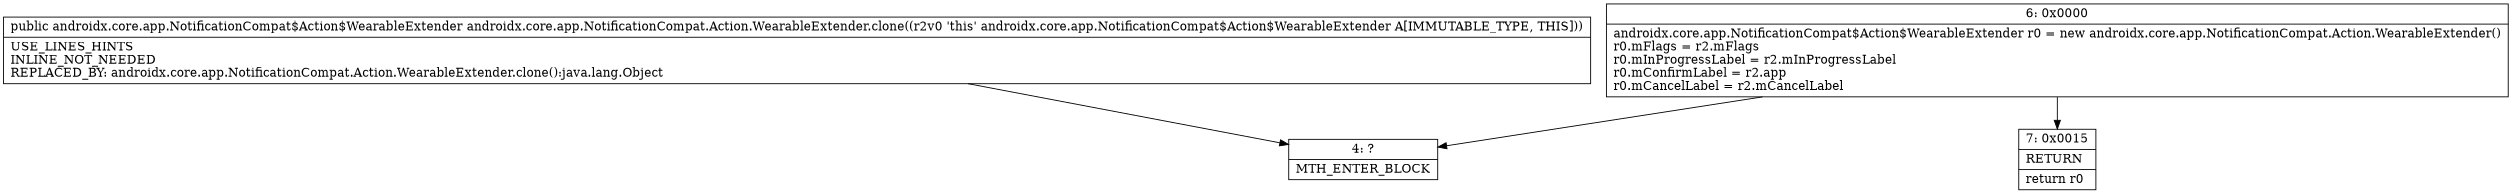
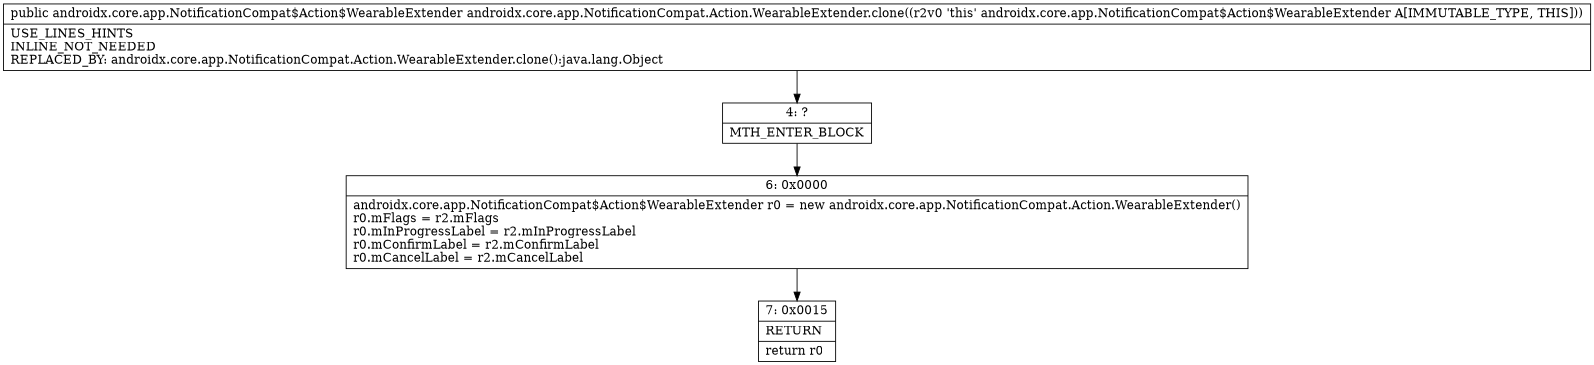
node "6: 0x0000": text "r0.mConfirmLabel = r2.app" -> "r0.mConfirmLabel = r2.mConfirmLabel"
edge "6: 0x0000" -> "4: ?": reversed
